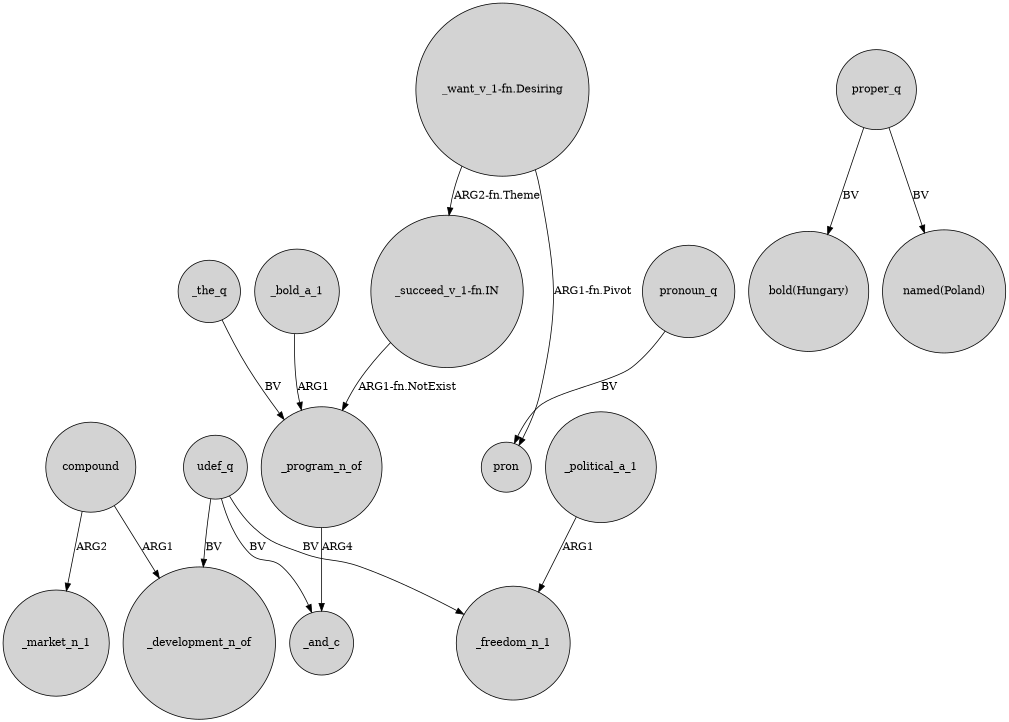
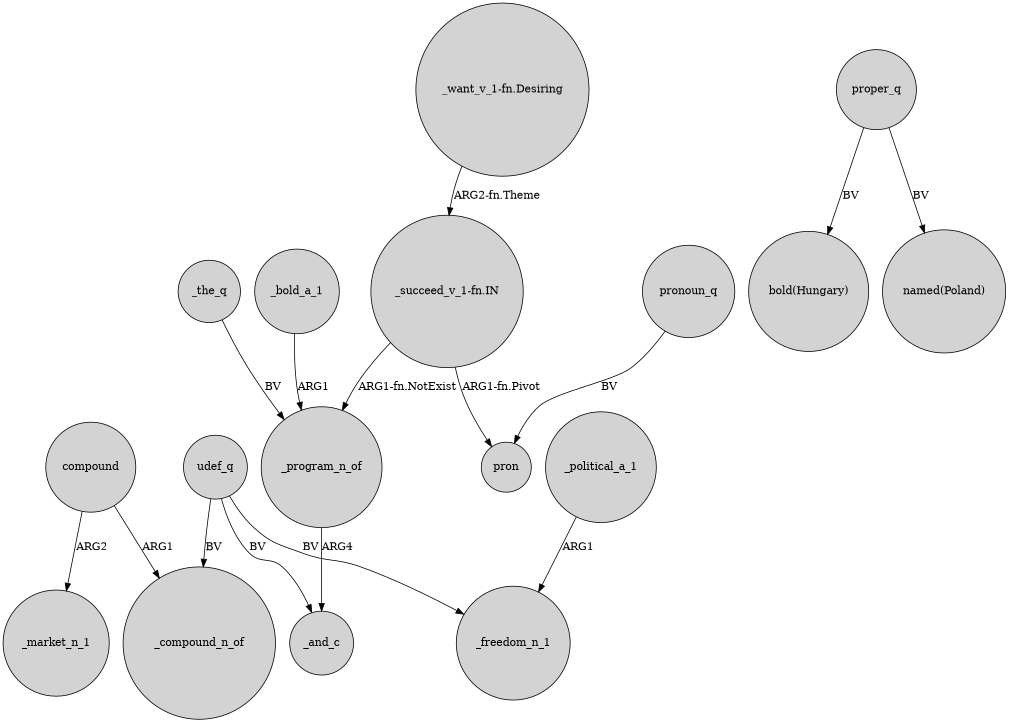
edge "_want_v_1-fn.Desiring" -> "pron": now "_succeed_v_1-fn.IN" -> "pron"
node "_development_n_of": label "_development_n_of" -> "_compound_n_of"
